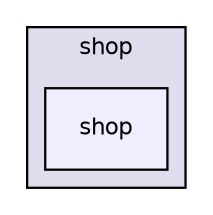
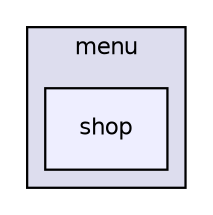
cluster "shop": label "shop" -> "menu"
